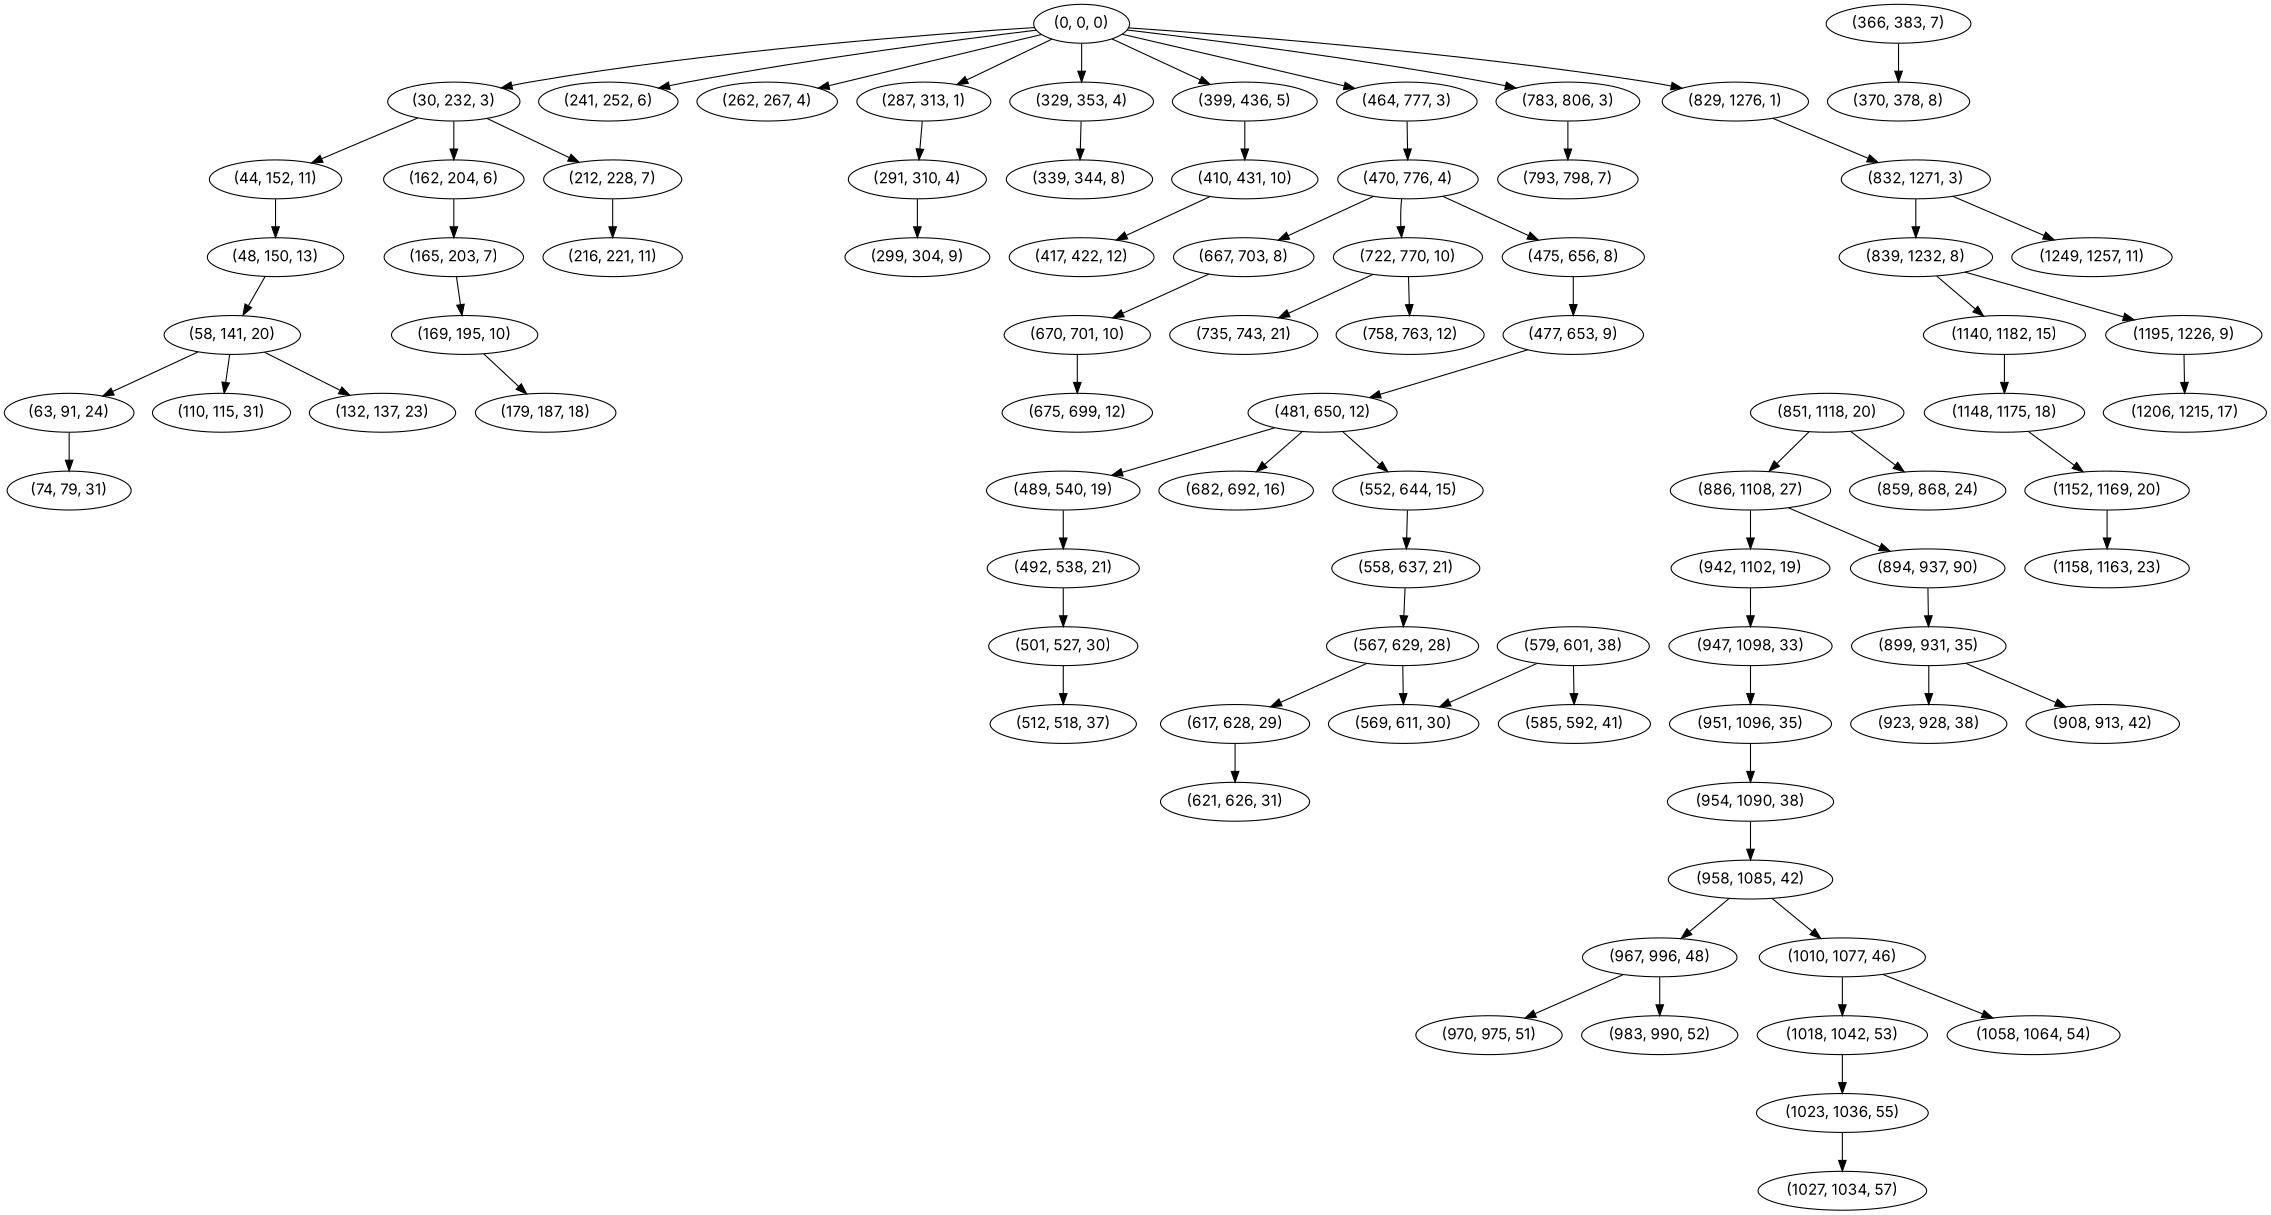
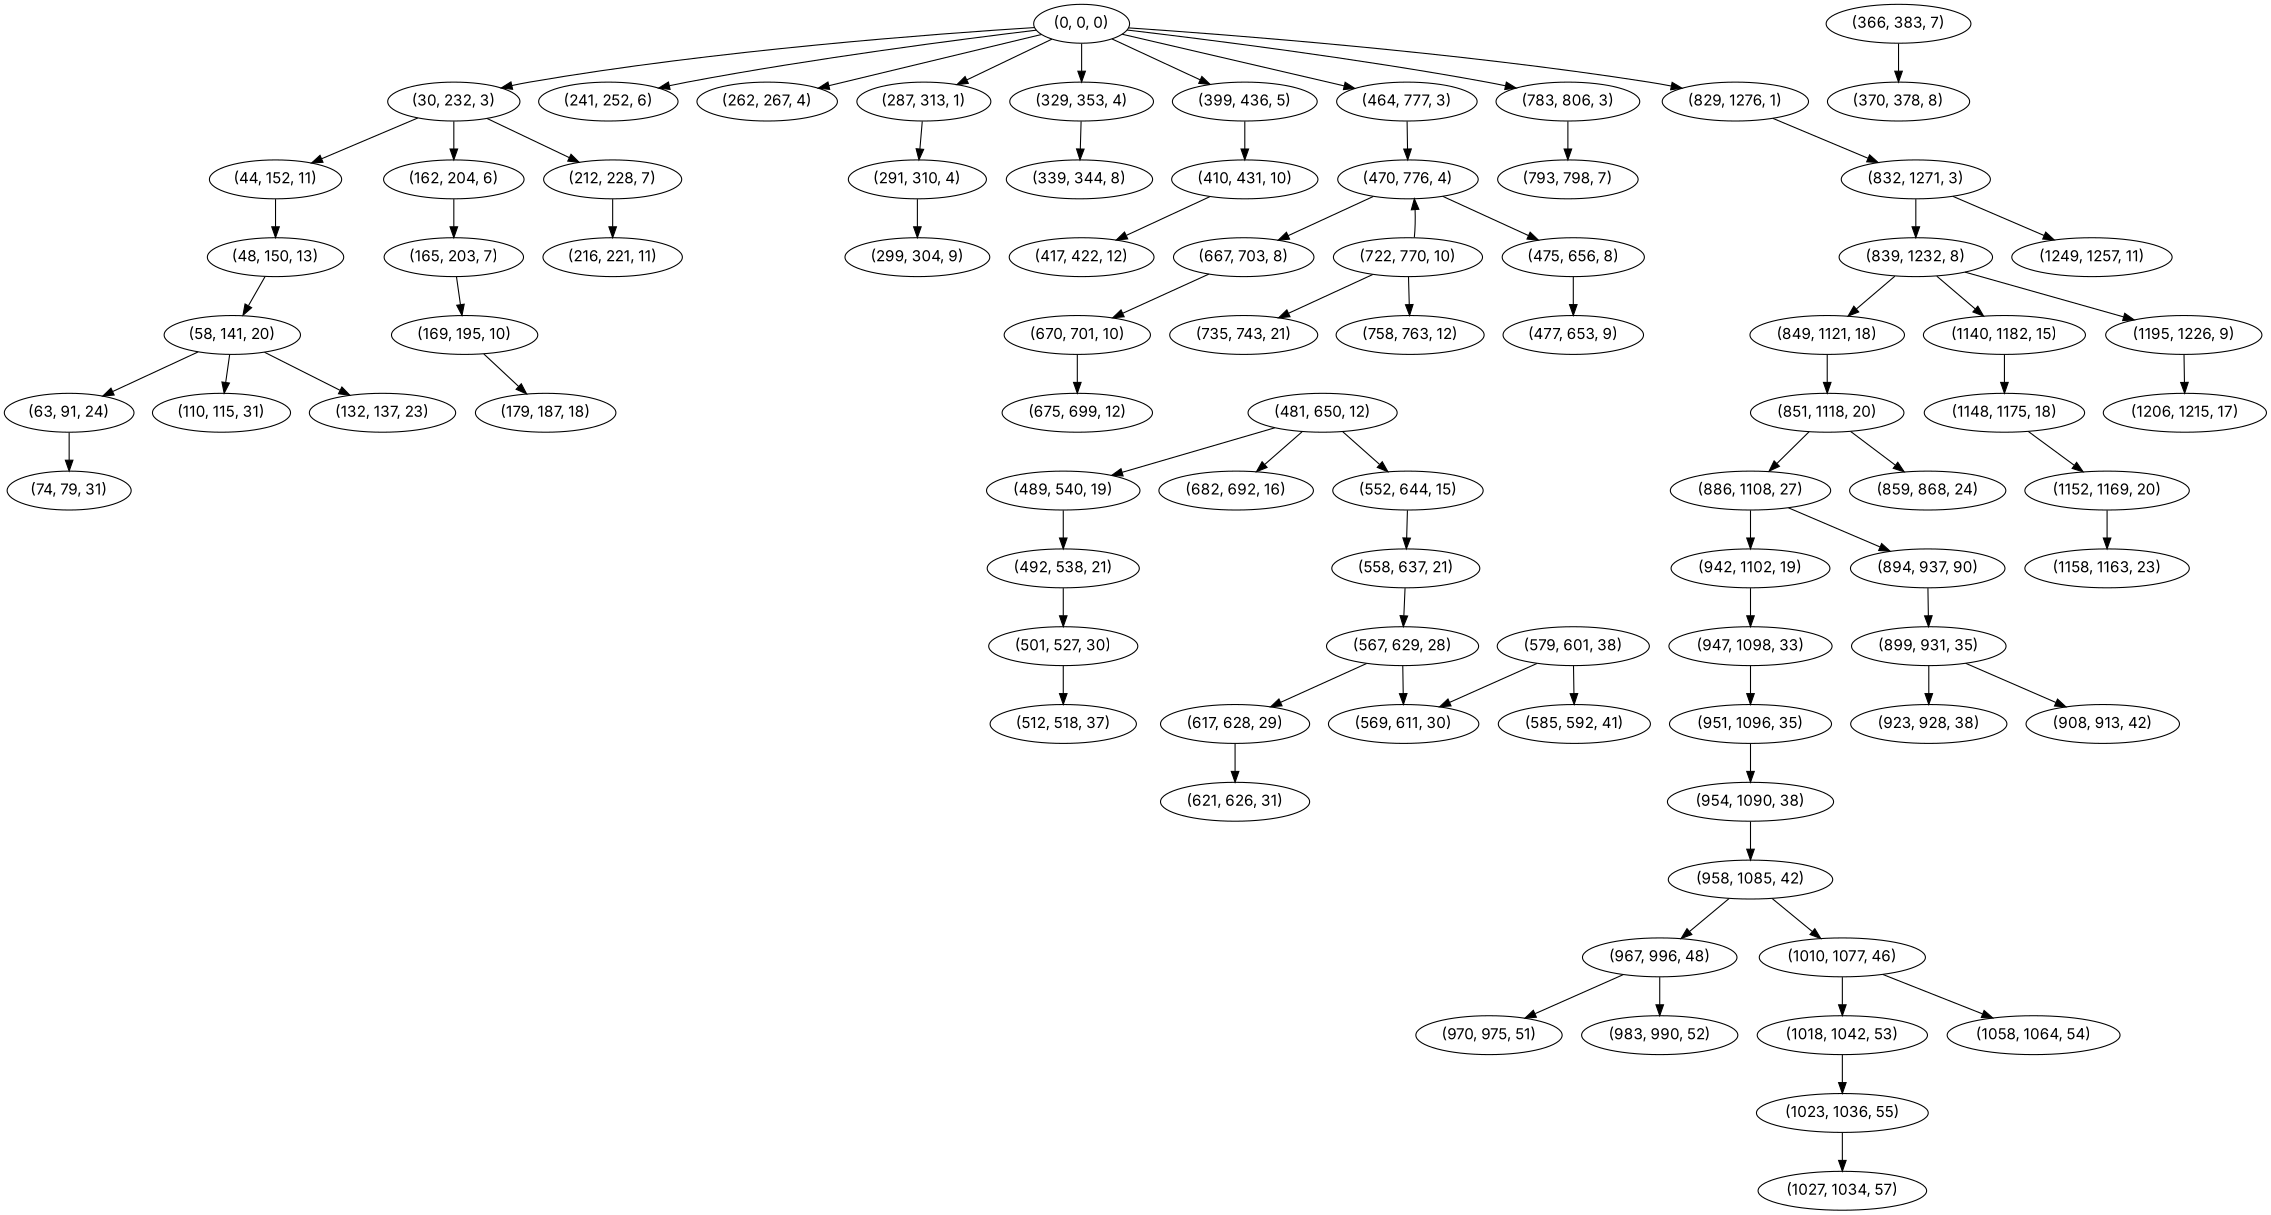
edge "(470, 776, 4)" -> "(722, 770, 10)": reversed
node "(849, 1121, 18)": added
edge "(477, 653, 9)" -> "(481, 650, 12)": removed
